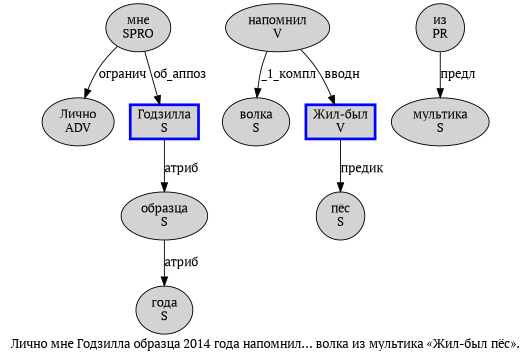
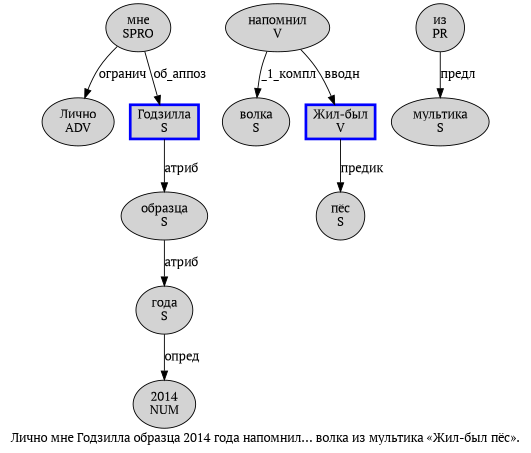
node "2014 NUM": added
